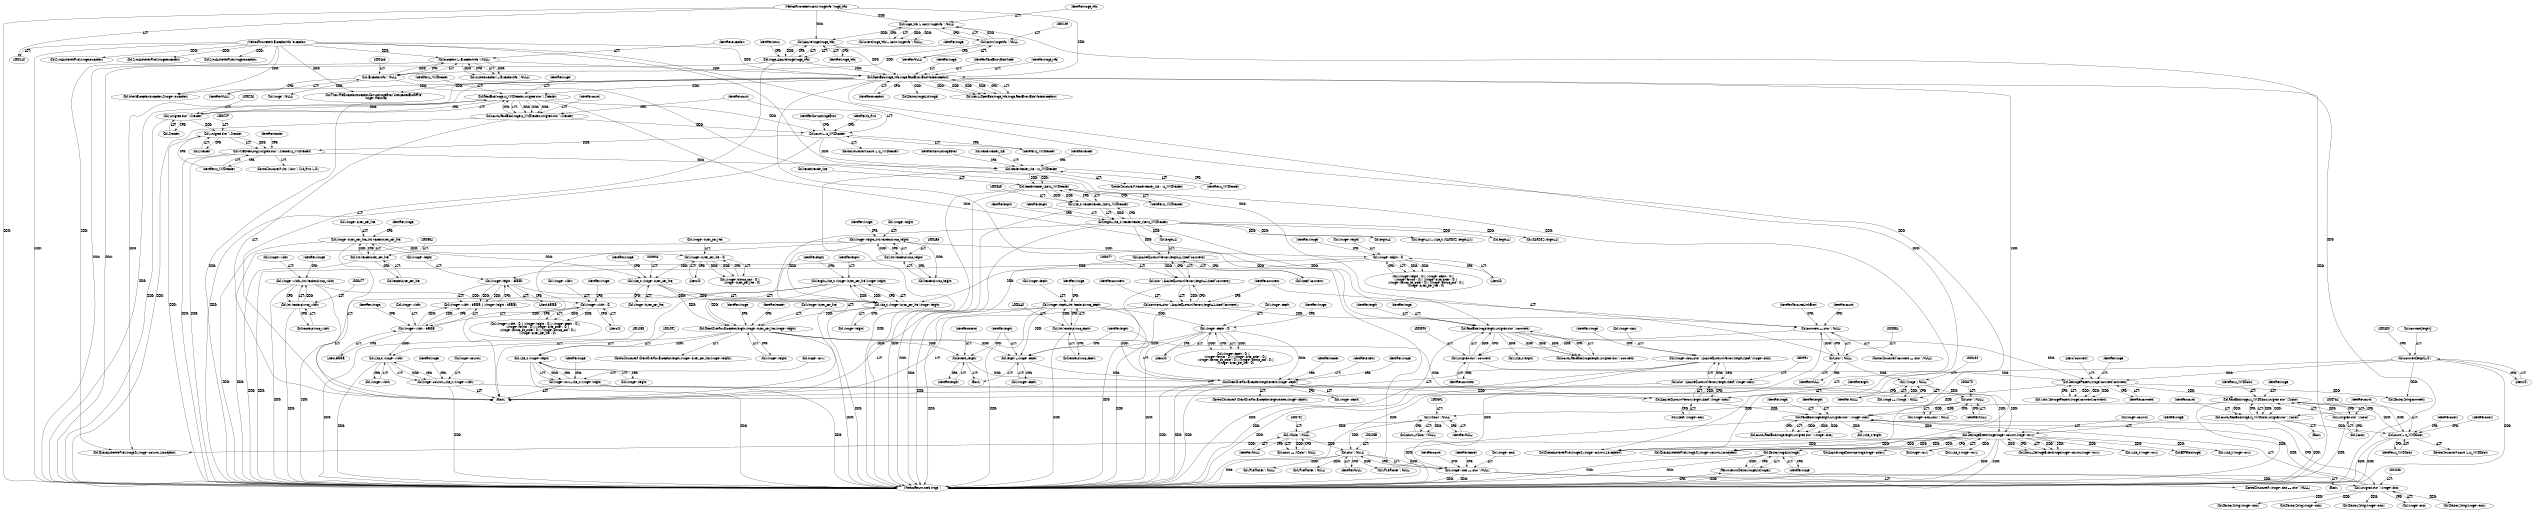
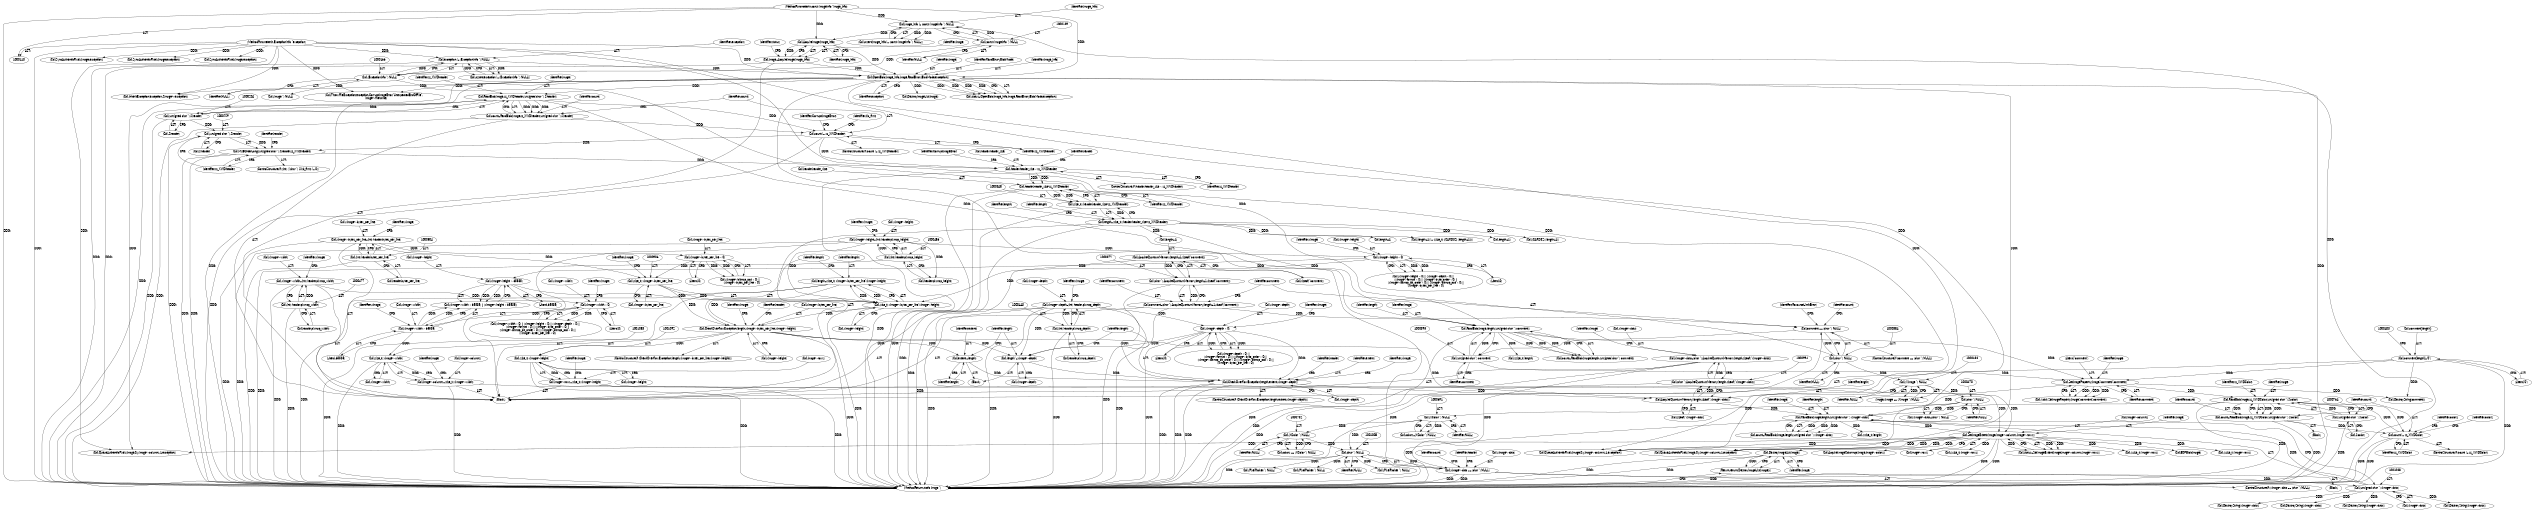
edge "(Call,length=(size_t) (header.header_size-sz_XWDheader))" -> "(Call,AcquireQuantumMemory(length+1,sizeof(*comment)))": removed, label "DDG:"
node "(Call,ximage == (XImage *) NULL)": label "(Call,ximage == (XImage *) NULL)" -> "(Image,ximage == (XImage *) NULL)"
